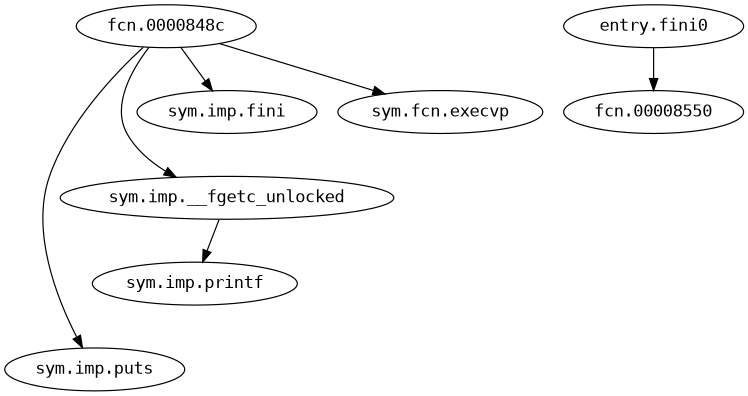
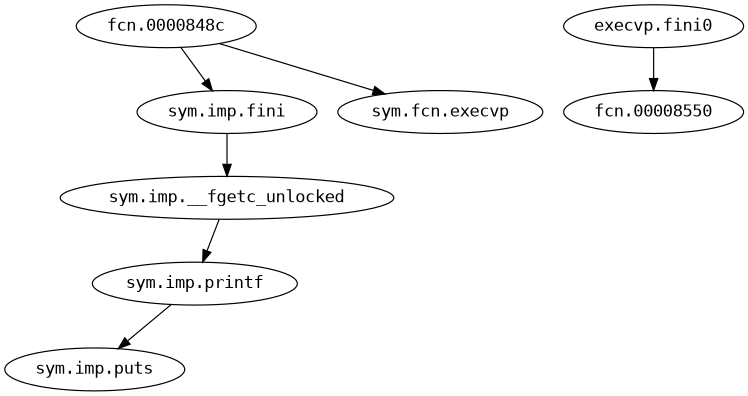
node "entry.fini0": label "entry.fini0" -> "execvp.fini0"
edge "fcn.0000848c" -> "sym.imp.__fgetc_unlocked": now "sym.imp.fini" -> "sym.imp.__fgetc_unlocked"
edge "fcn.0000848c" -> "sym.imp.puts": now "sym.imp.printf" -> "sym.imp.puts"
